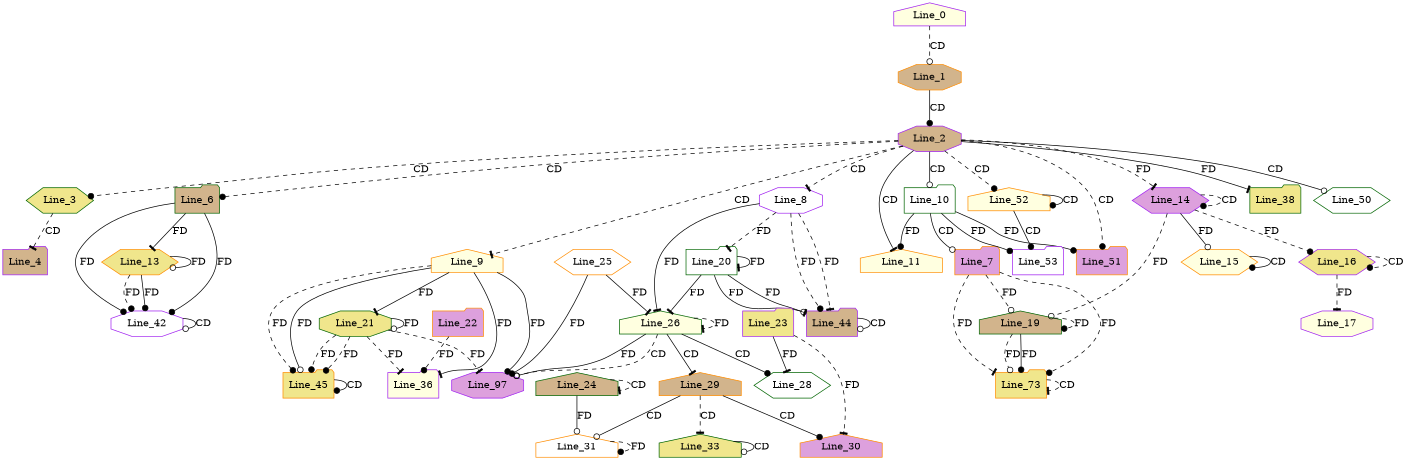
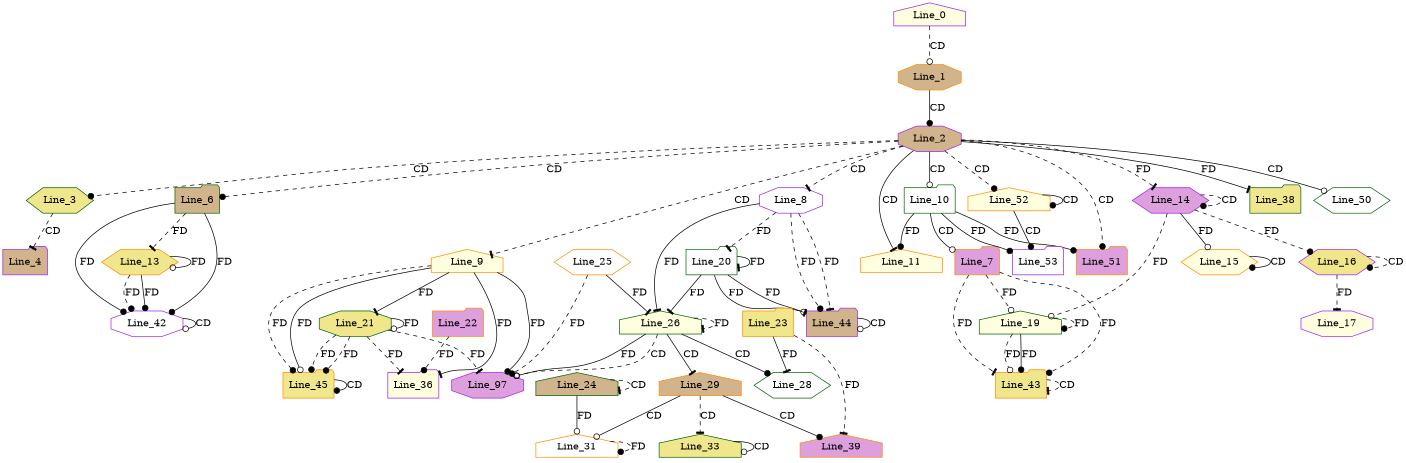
edge "Line_6" -> "Line_13": style solid -> dashed
node "Line_23": color purple -> darkorange
node "Line_19": fillcolor tan -> lightyellow
edge "Line_25" -> "Line_97": style solid -> dashed
node "Line_73": label "Line_73" -> "Line_43"
node "Line_30": label "Line_30" -> "Line_39"
